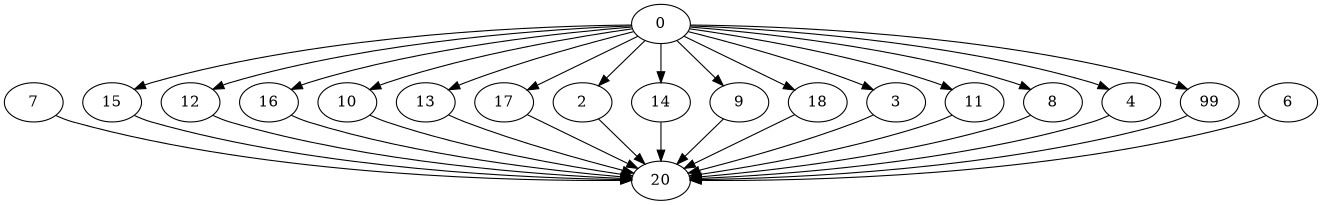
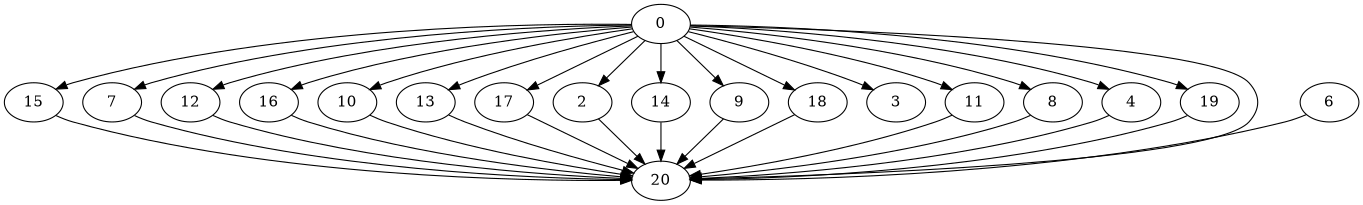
edge "0" -> "7": added
node "99": label "99" -> "19"
edge "3" -> "20": now "0" -> "20"
